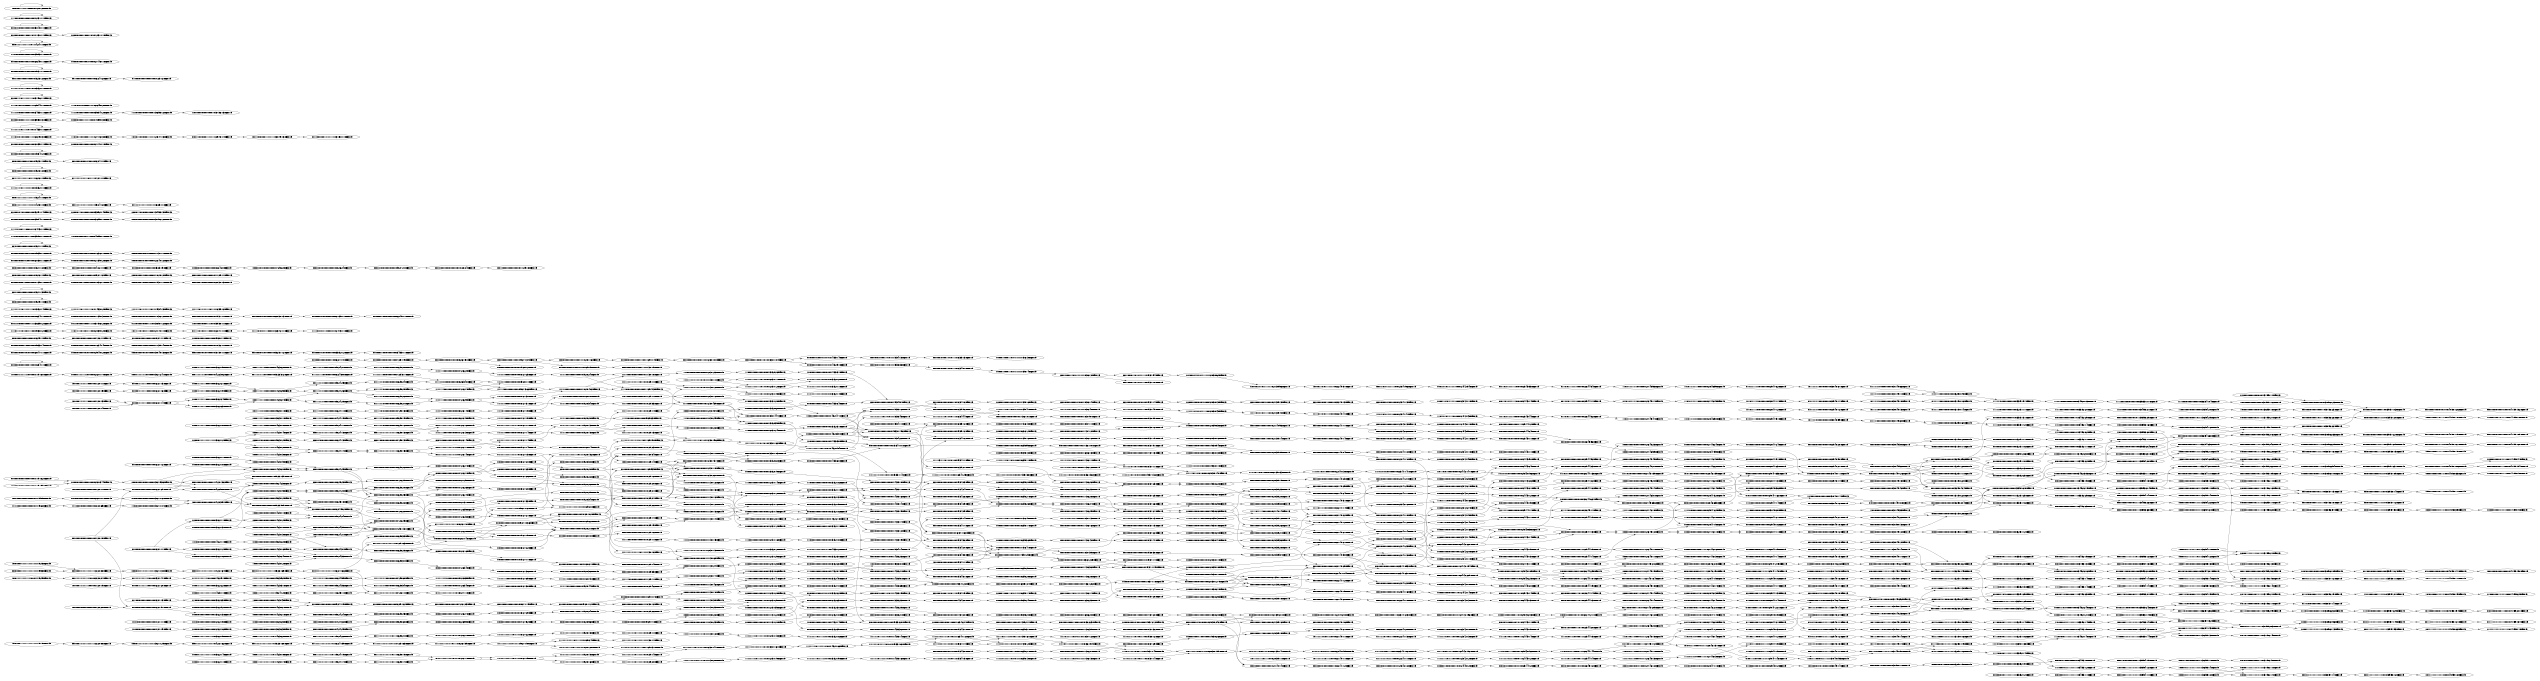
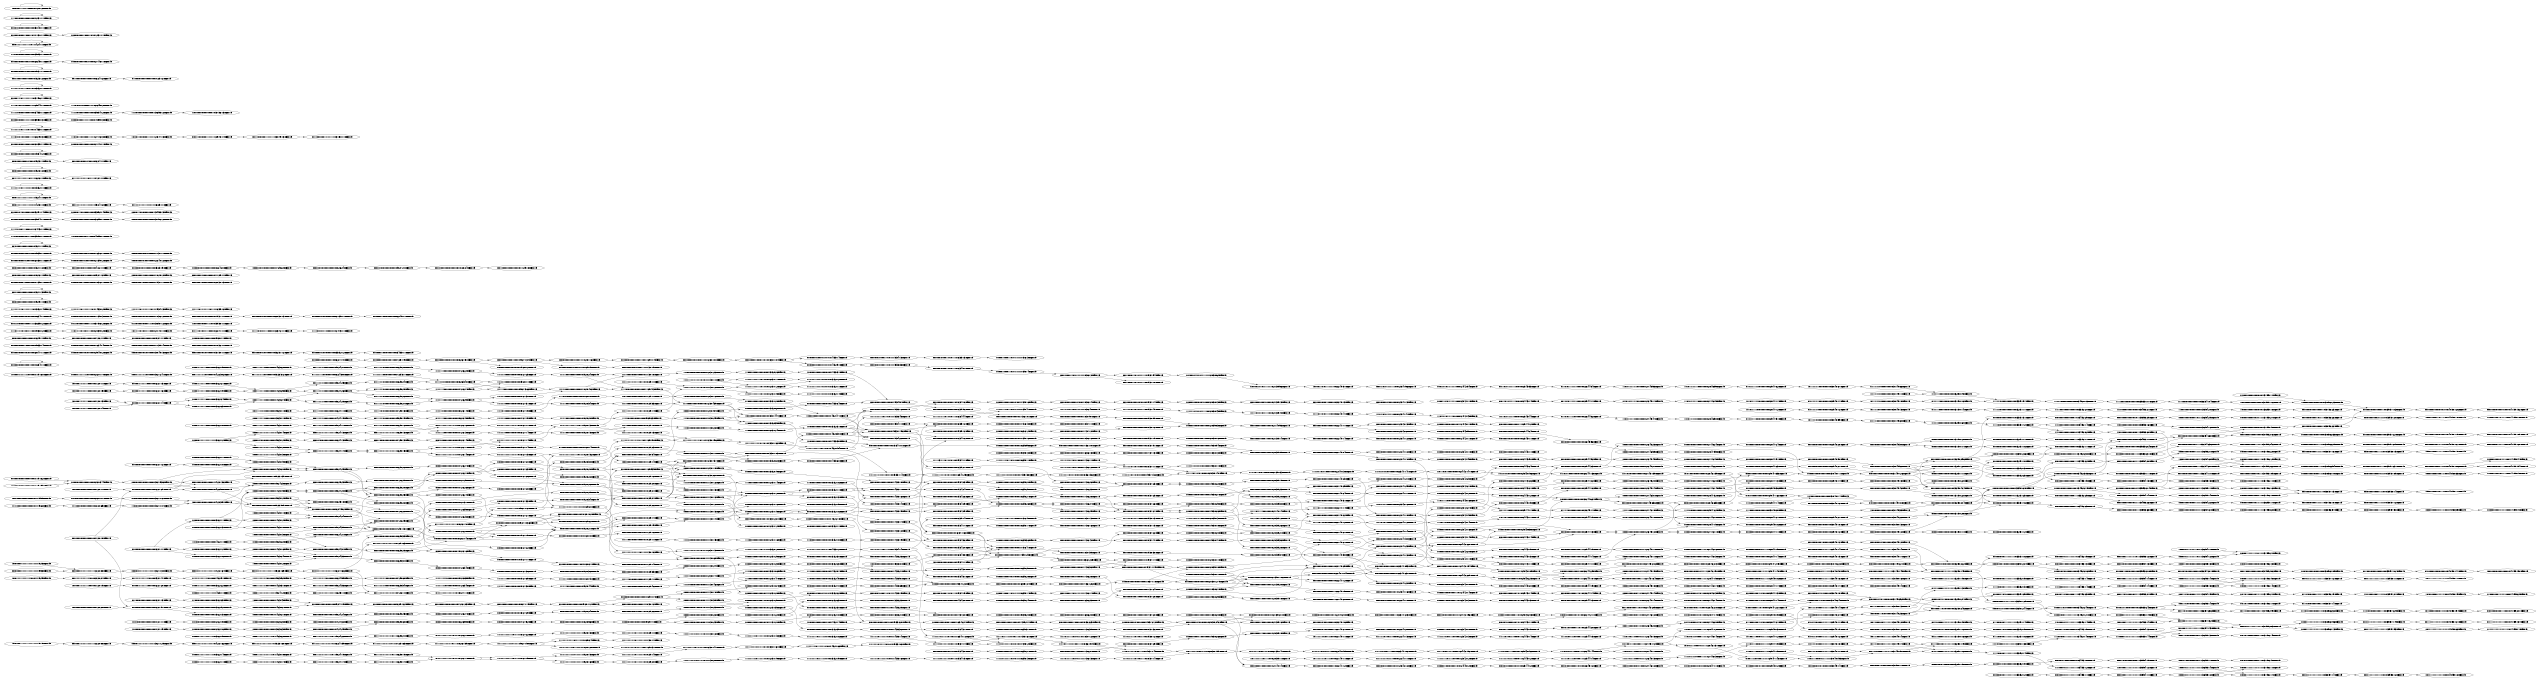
edge "0000000000000011111_36-55:13-LEN:19" -> "0000011111111111111_37-56:15-LEN:19": now "0000001111111111111_36-55:14-LEN:19" -> "0000011111111111111_37-56:15-LEN:19"
edge "0000000000000000000_20-39:36-LEN:19" -> "1111101101000000000_21-40:12-LEN:19": now "0000000000000000000_20-39:36-LEN:19" -> "0000000000000000000_21-40:38-LEN:19"
edge "1111111011111101001_15-33:168-LEN:19" -> "1111110111111010011_16-34:172-LEN:19": now "1111111111101111100_15-34:14-LEN:19" -> "1111110111111010011_16-34:172-LEN:19"
